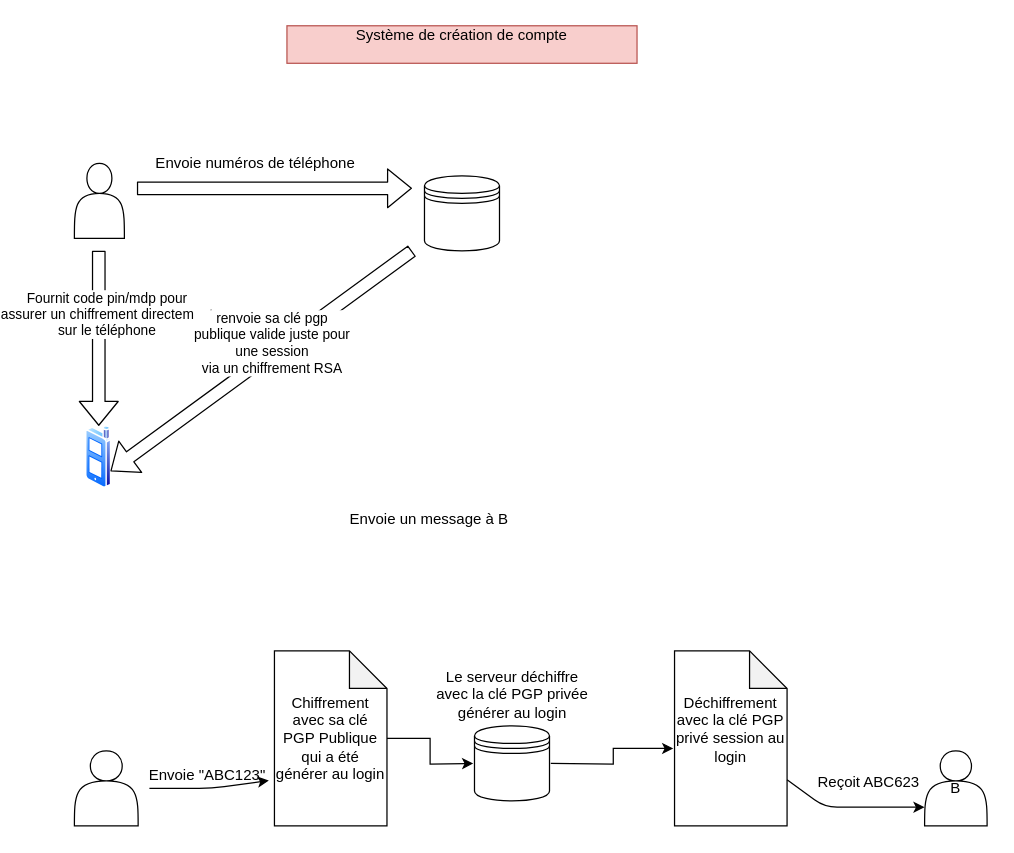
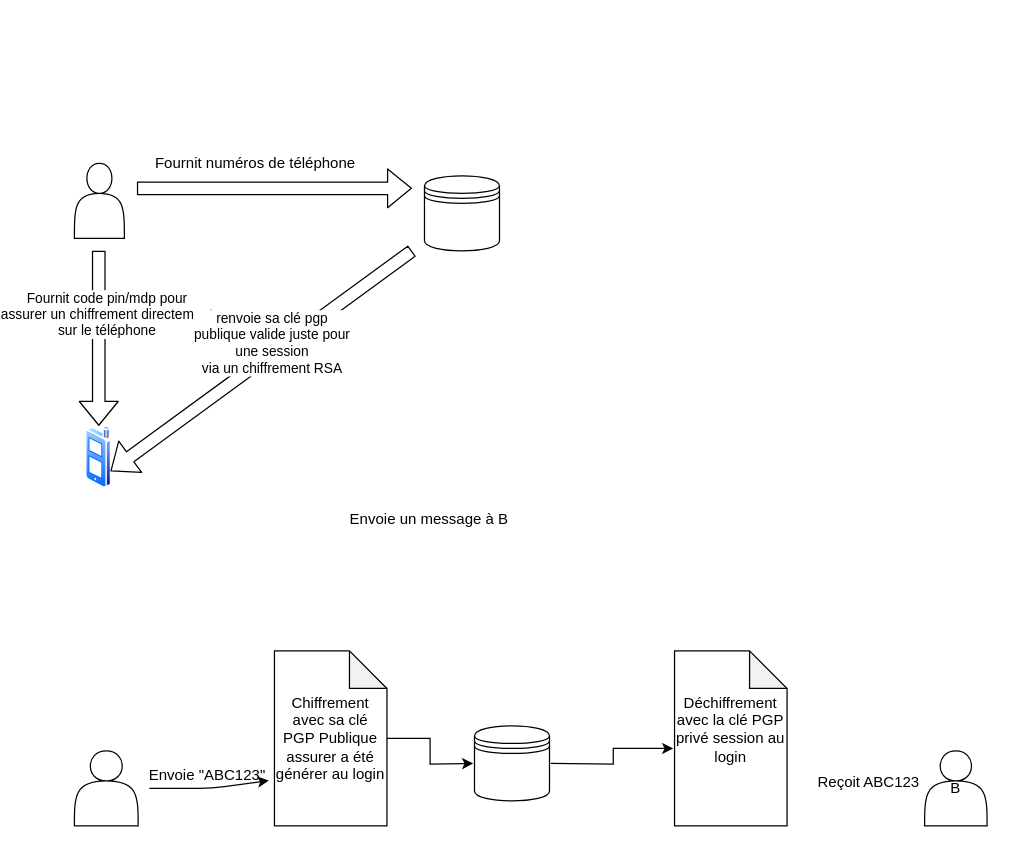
node "Système de création de compte": removed
node "Envoie numéros de téléphone": label "Envoie numéros de téléphone" -> "Fournit numéros de téléphone"
node "Le serveur déchiffre avec la clé PGP privée générer au login": removed
node "Chiffrement avec sa clé PGP Publique qui a été générer au login": label "Chiffrement avec sa clé PGP Publique qui a été générer au login" -> "Chiffrement avec sa clé PGP Publique assurer a été générer au login"
node "Reçoit ABC623": label "Reçoit ABC623" -> "Reçoit ABC123"
edge "Déchiffrement avec la clé PGP privé session au login" -> "B": removed
